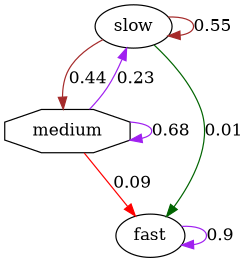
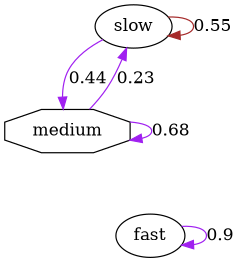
edge "slow" -> "medium": color brown -> purple
edge "slow" -> "fast": removed, label "0.01"
edge "medium" -> "fast": removed, label "0.09"
